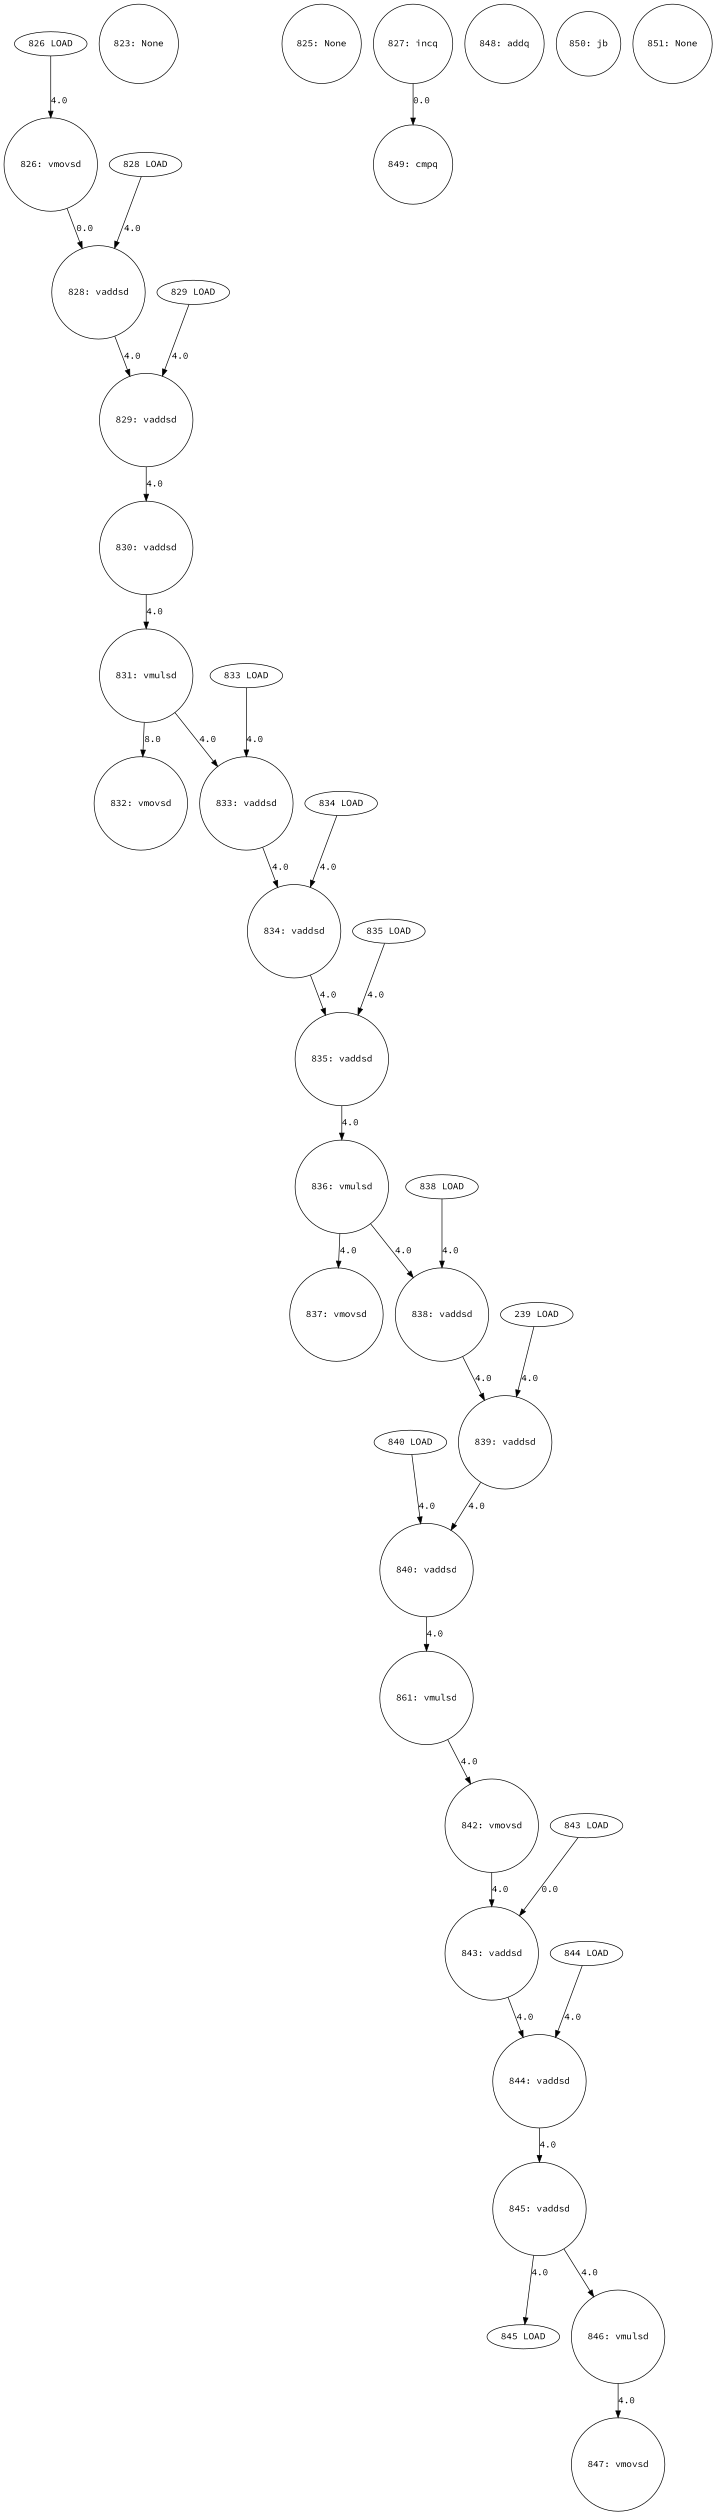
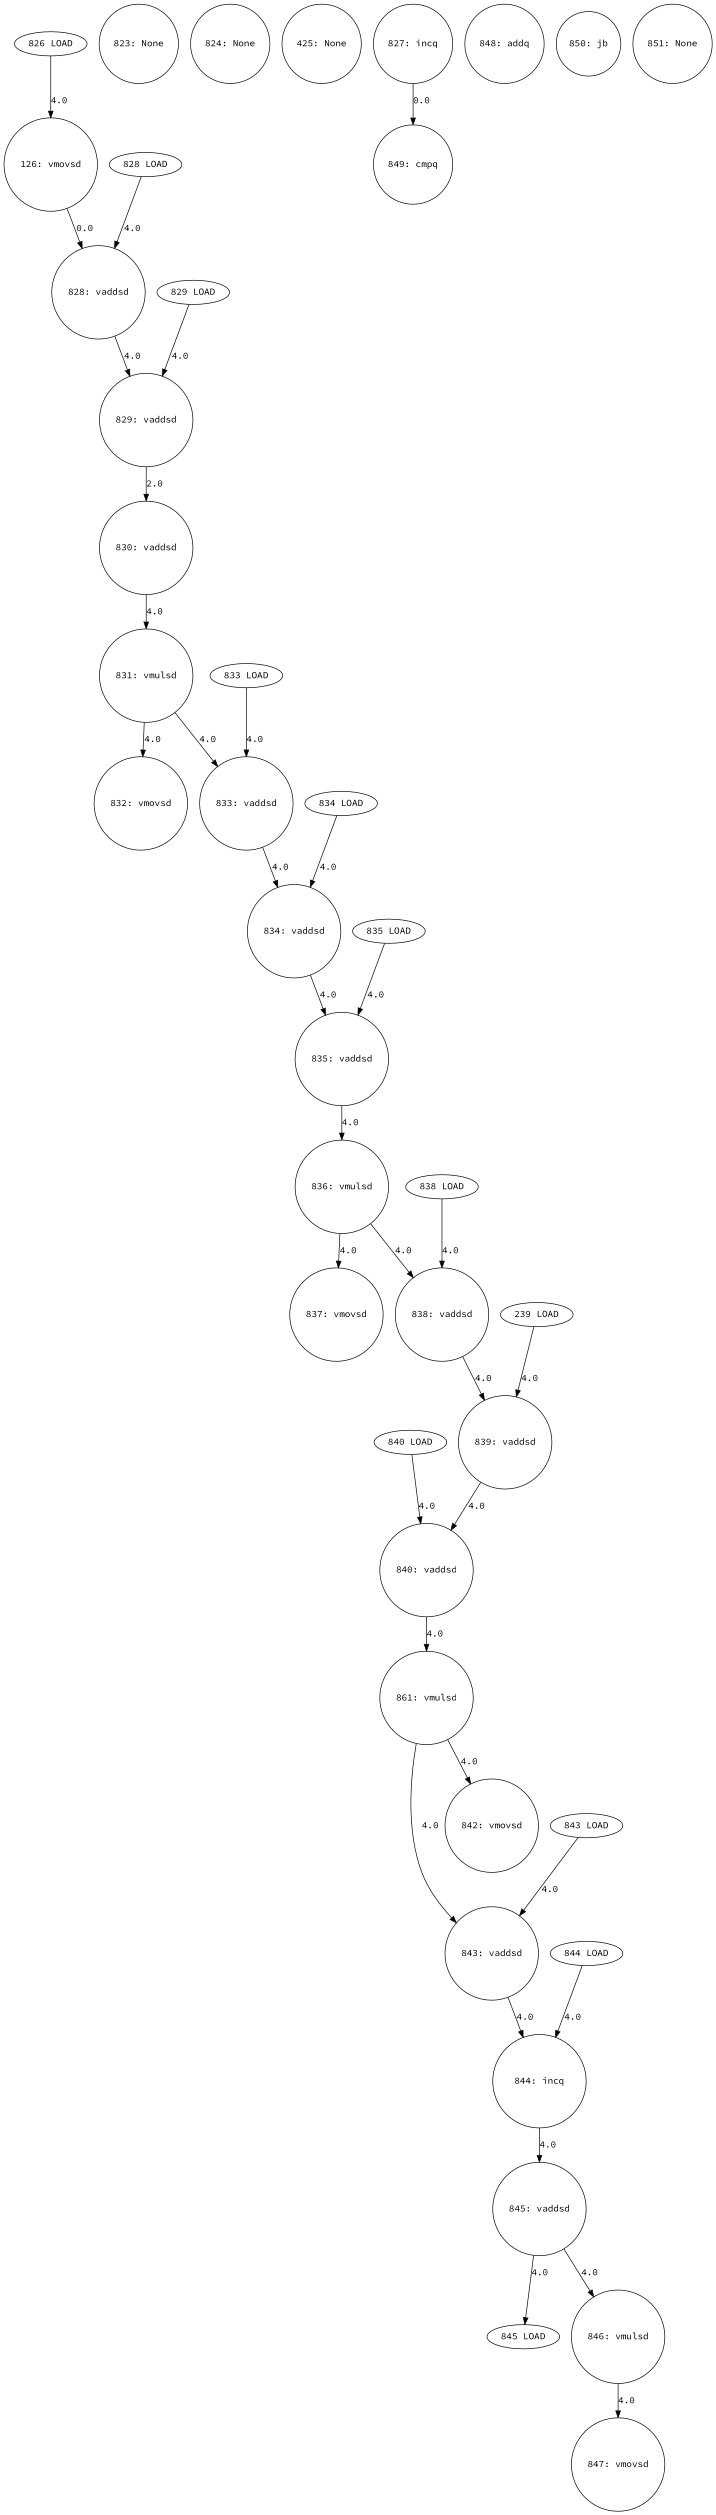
node "824: None": added
node "825: None": label "825: None" -> "425: None"
node "826: vmovsd": label "826: vmovsd" -> "126: vmovsd"
edge "829: vaddsd" -> "830: vaddsd": label "4.0" -> "2.0"
edge "831: vmulsd" -> "832: vmovsd": label "8.0" -> "4.0"
edge "842: vmovsd" -> "843: vaddsd": now "861: vmulsd" -> "843: vaddsd"
edge "843 LOAD" -> "843: vaddsd": label "0.0" -> "4.0"
node "844: vaddsd": label "844: vaddsd" -> "844: incq"
